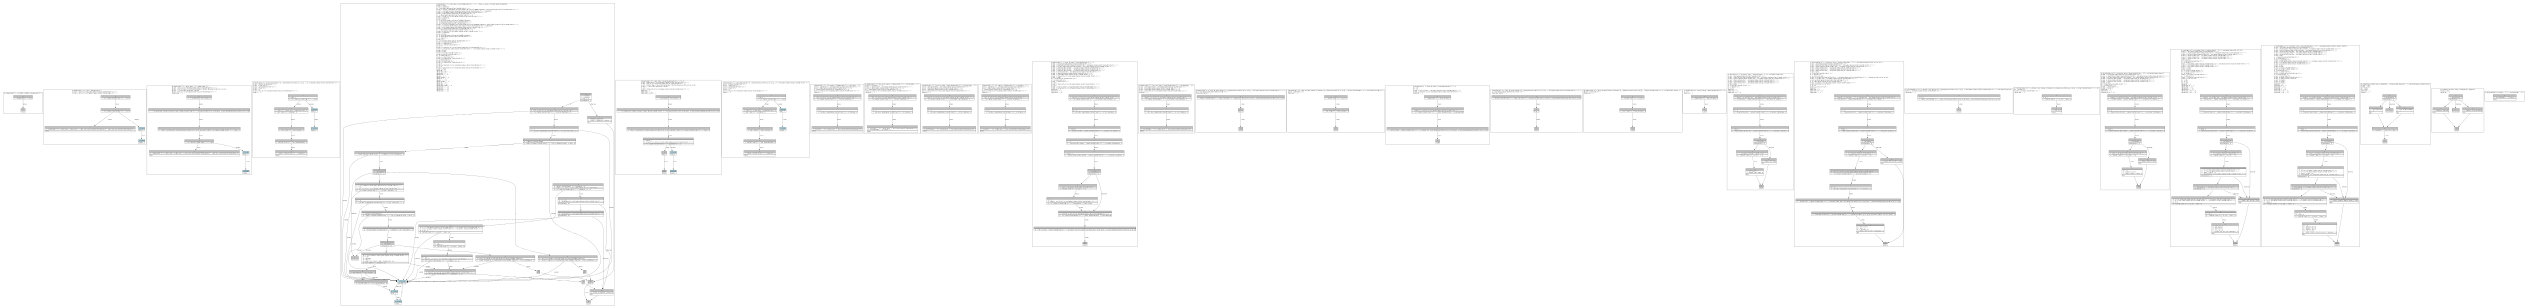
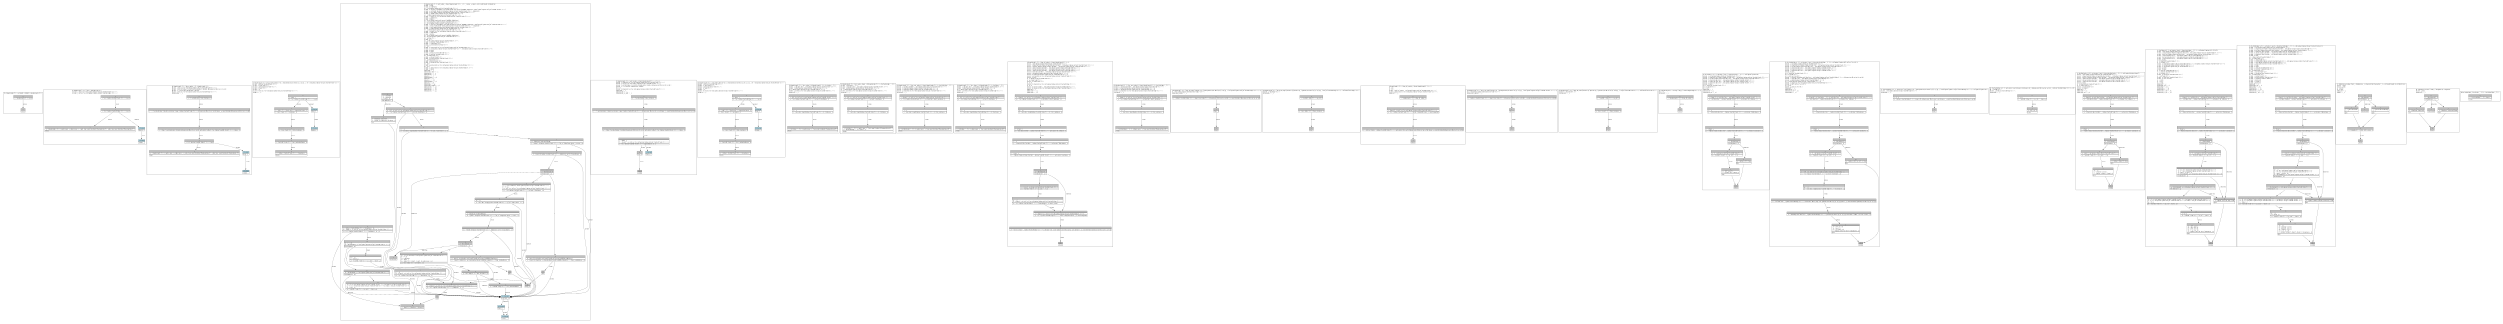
node "7 (cleanup)": removed
edge "21" -> "22": now "19" -> "22"
edge "12" -> "30 (cleanup)": added, label "unwind"
edge "17" -> "29 (cleanup)": now "17" -> "30 (cleanup)"
node "27": removed
